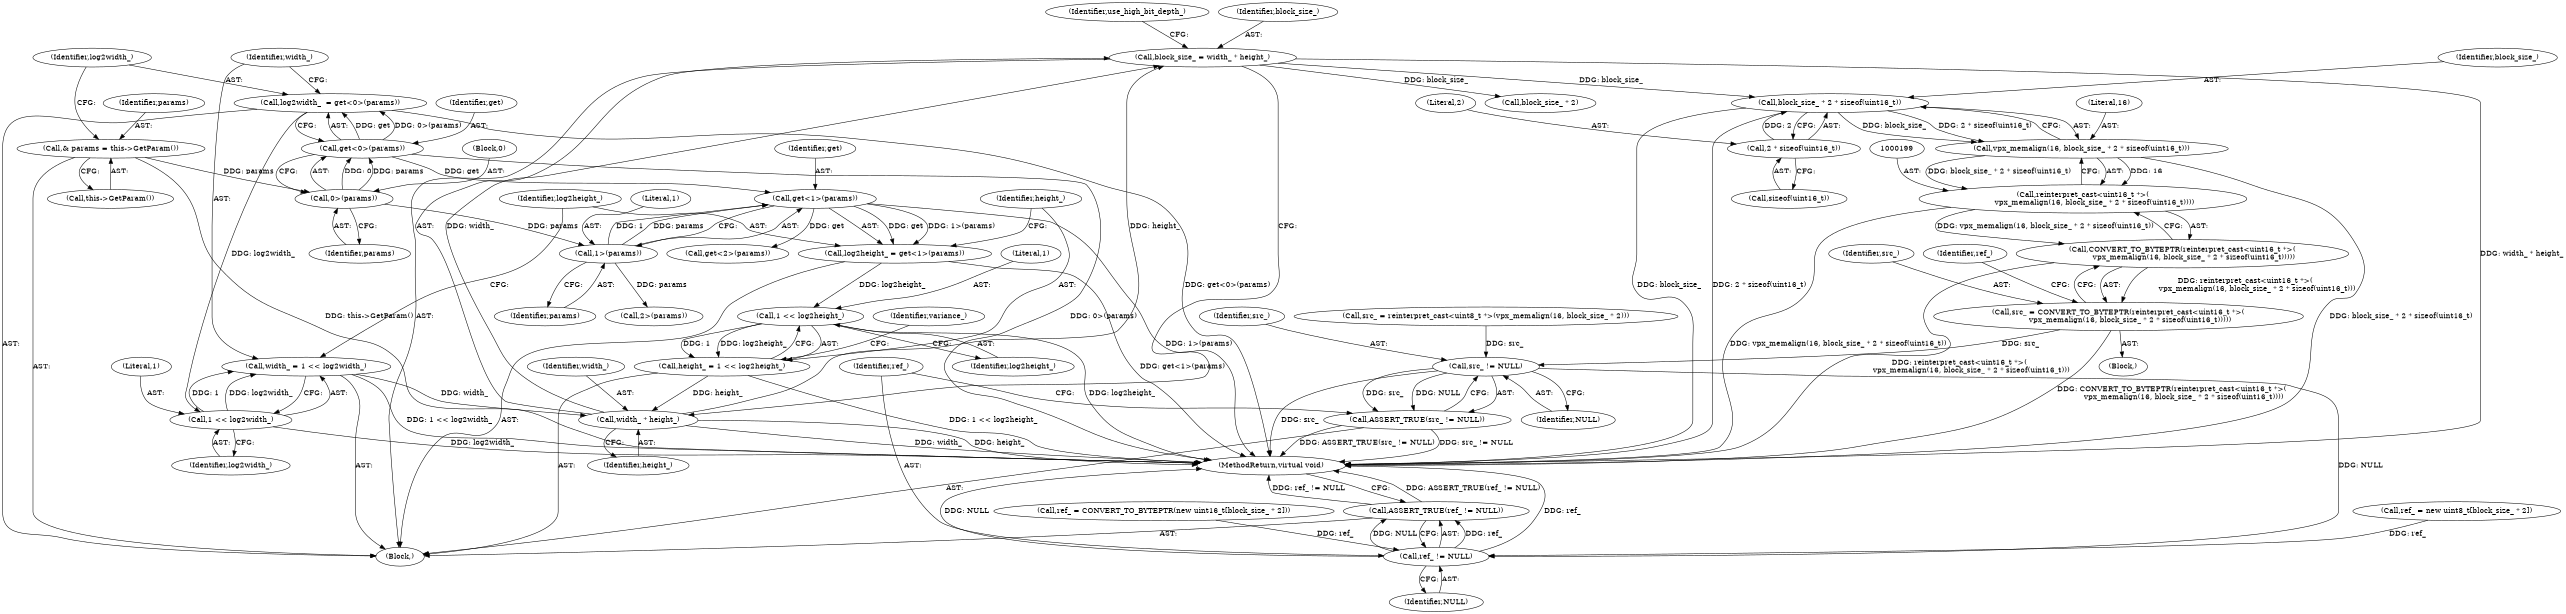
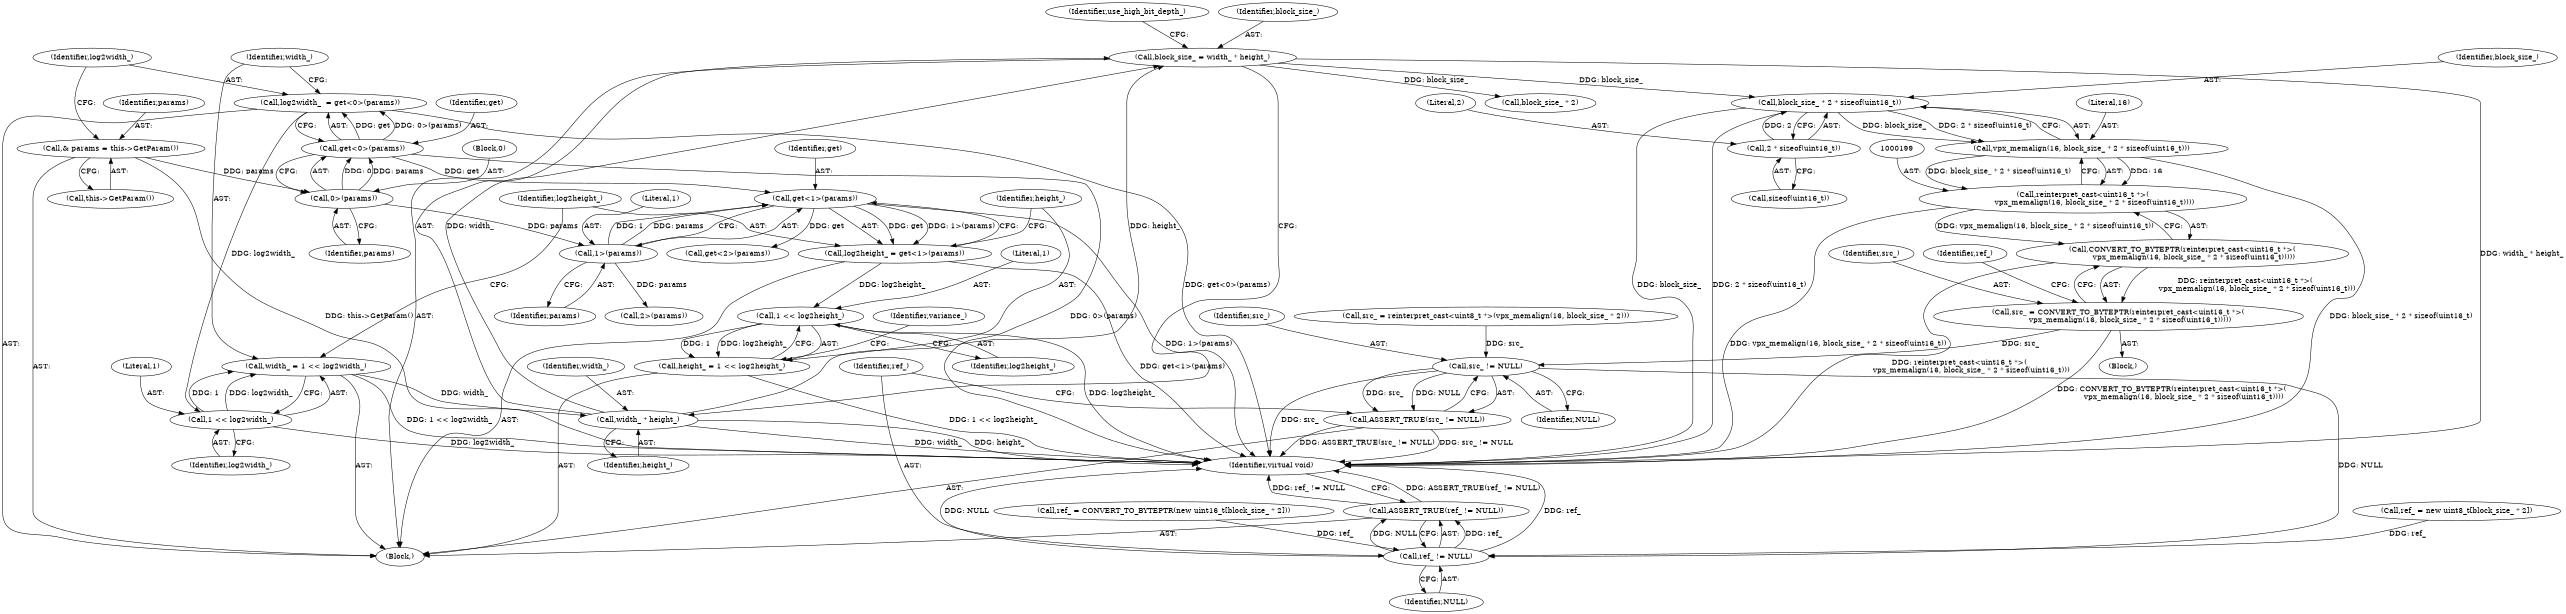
edge "(Call,log2height_ = get<1>(params))" -> "(Call,get<1>(params))": added, label "CFG:"
edge "(Call,height_ = 1 << log2height_)" -> "(Call,width_ * height_)": removed, label "DDG: height_"
node "(MethodReturn,virtual void)": label "(MethodReturn,virtual void)" -> "(Identifier,virtual void)"
